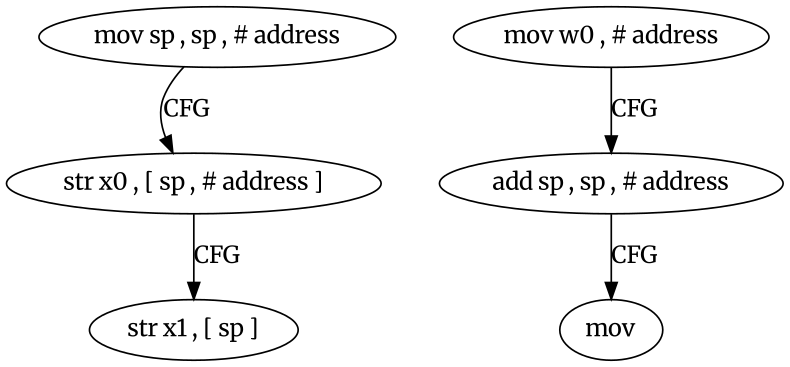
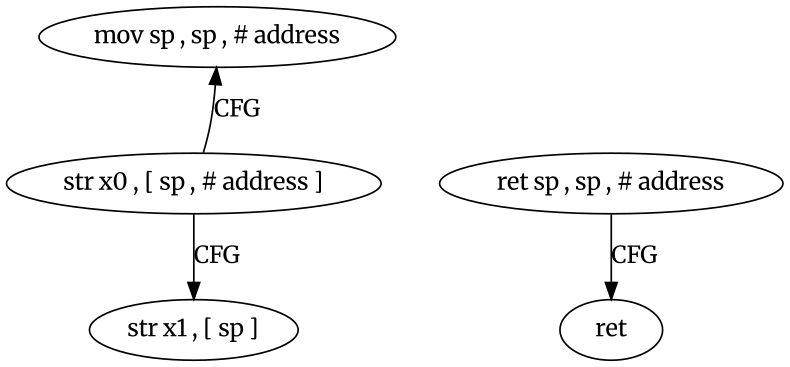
node "mov w0 , # address": removed
edge "mov sp , sp , # address" -> "str x0 , [ sp , # address ]": reversed
node "add sp , sp , # address": label "add sp , sp , # address" -> "ret sp , sp , # address"
node "mov": label "mov" -> "ret"
